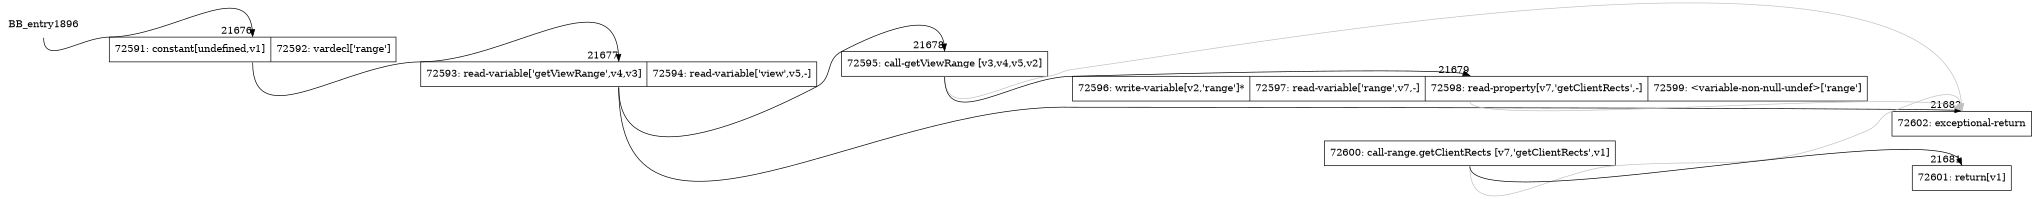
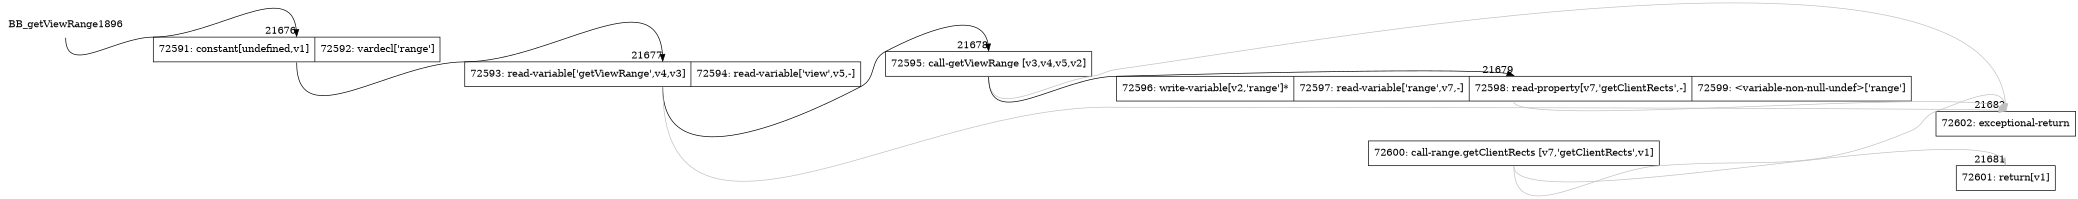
node "BB_entry1896": label "BB_entry1896" -> "BB_getViewRange1896"
edge "72593: read-variable['getViewRange',v4,v3]" -> "72602: exceptional-return": color black -> gray
edge "72600: call-range.getClientRects [v7,'getClientRects',v1]" -> "72601: return[v1]": color black -> gray
